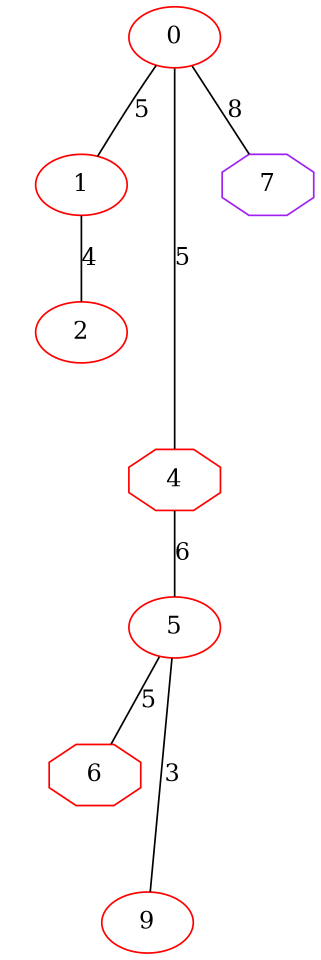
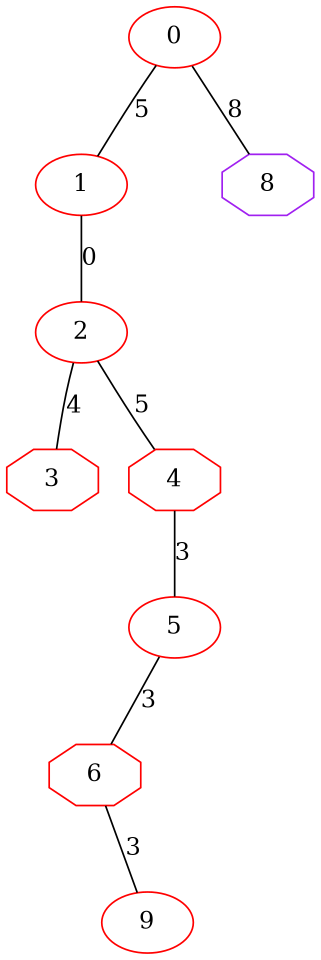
node "7": label "7" -> "8"
edge "1" -- "2": label "4" -> "0"
edge "0" -- "4": now "2" -- "4"
node "3": added
edge "4" -- "5": label "6" -> "3"
edge "5" -- "6": label "5" -> "3"
edge "5" -- "9": now "6" -- "9"
